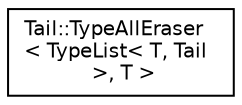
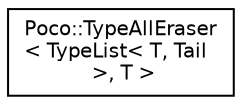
node "Tail::TypeAllEraser < TypeList< T, Tail >, T >": label "Tail::TypeAllEraser < TypeList< T, Tail >, T >" -> "Poco::TypeAllEraser < TypeList< T, Tail >, T >"
